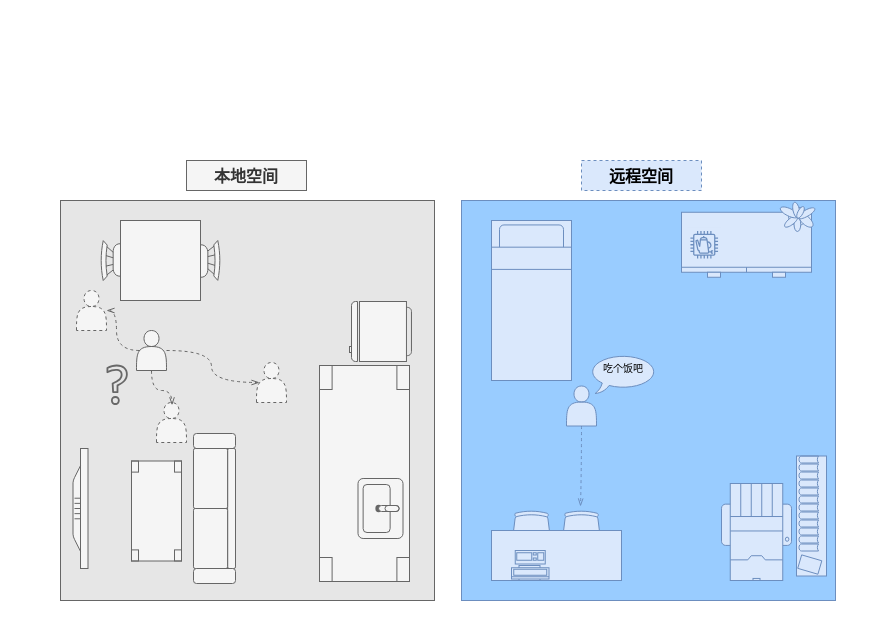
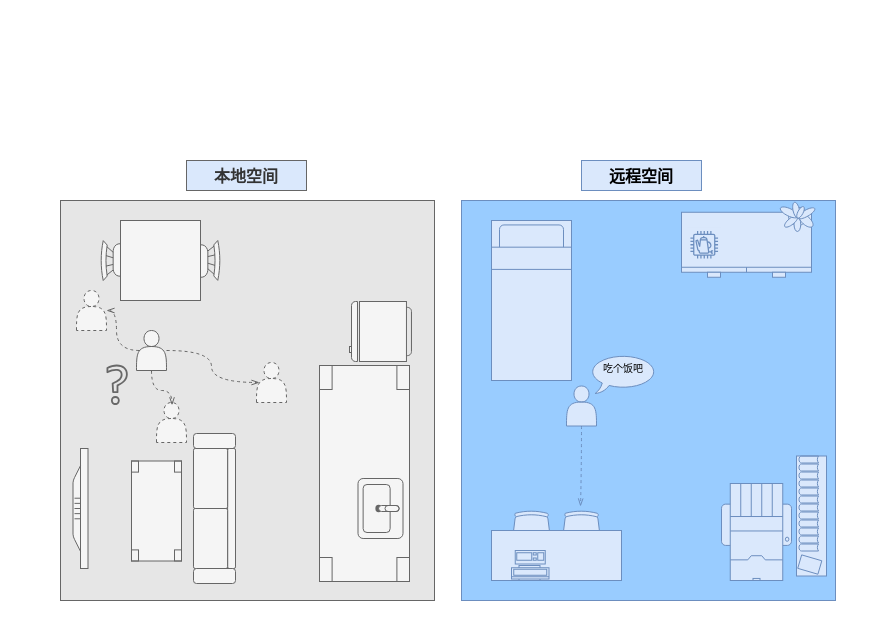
node "本地空间": fillcolor #f5f5f5 -> #dae8fc
node "远程空间": style dashed -> solid
